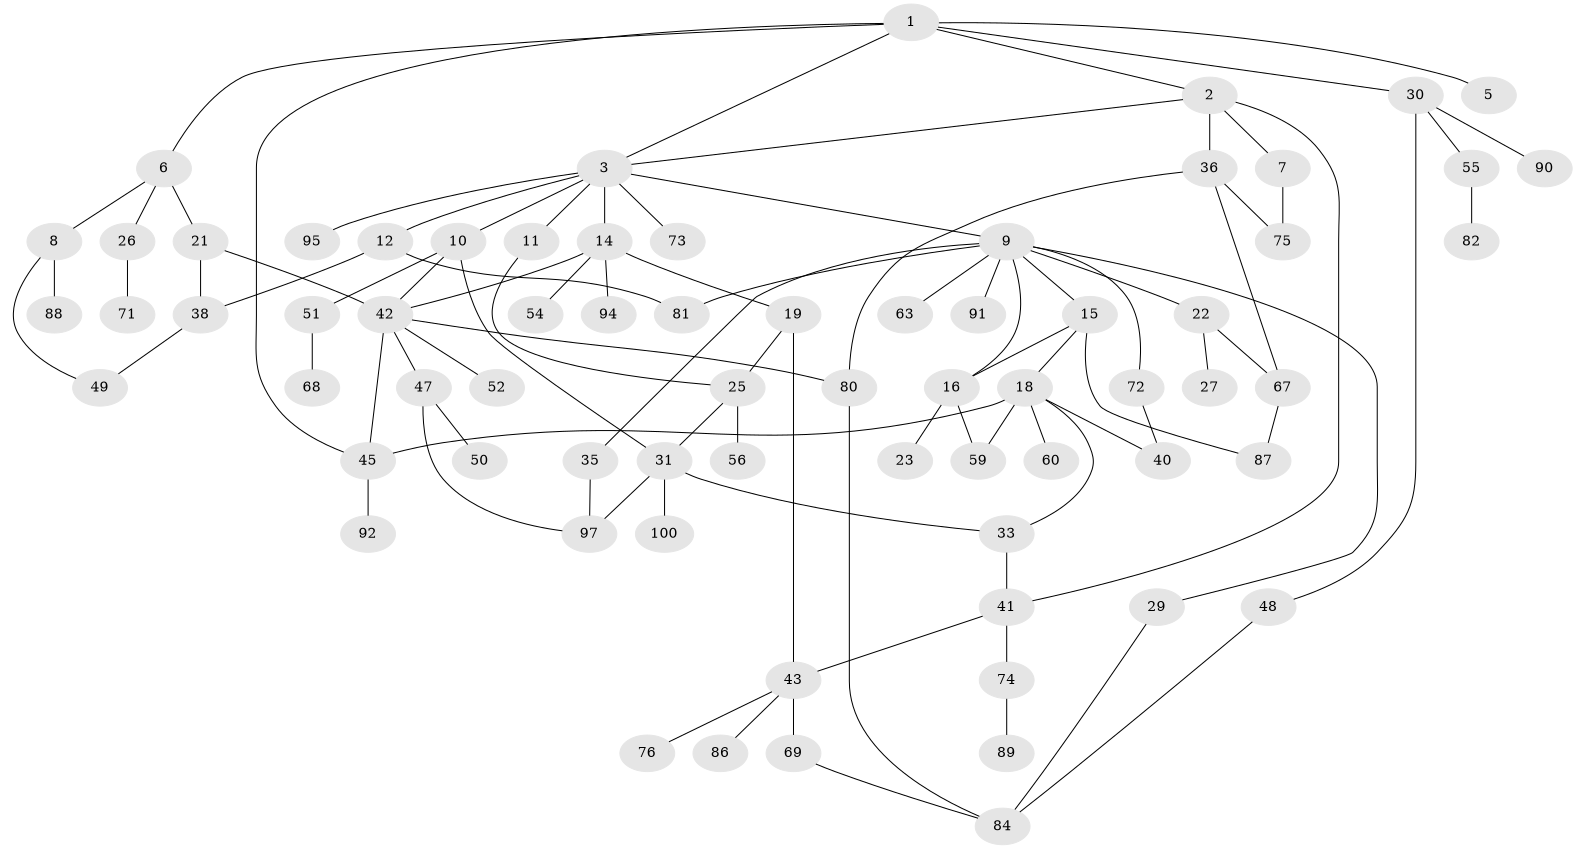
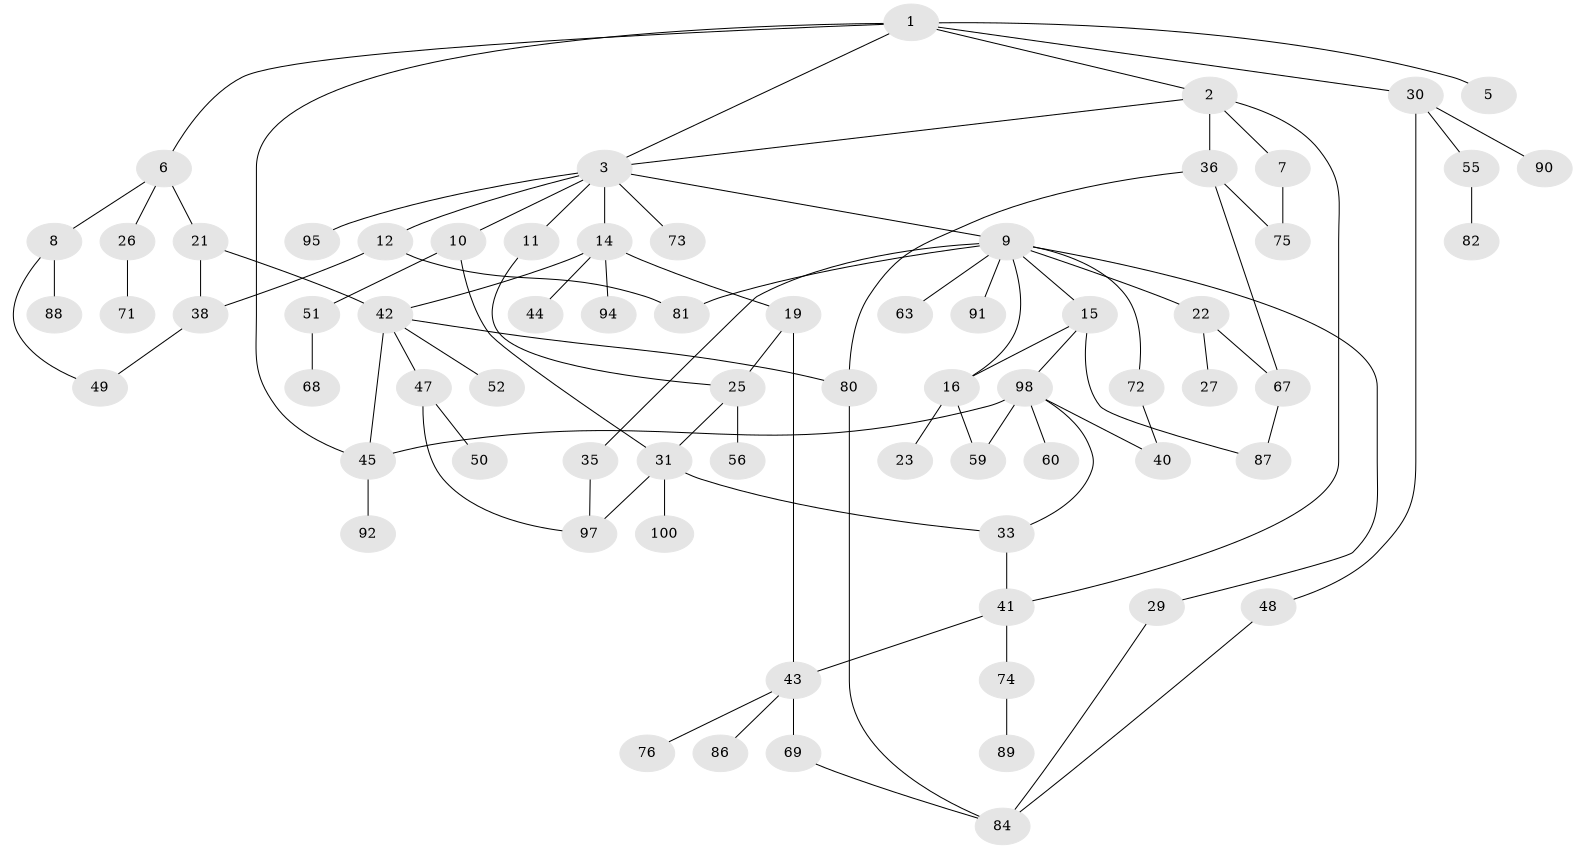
edge "10" -- "42": removed
node "54": label "54" -> "44"
node "18": label "18" -> "98"
